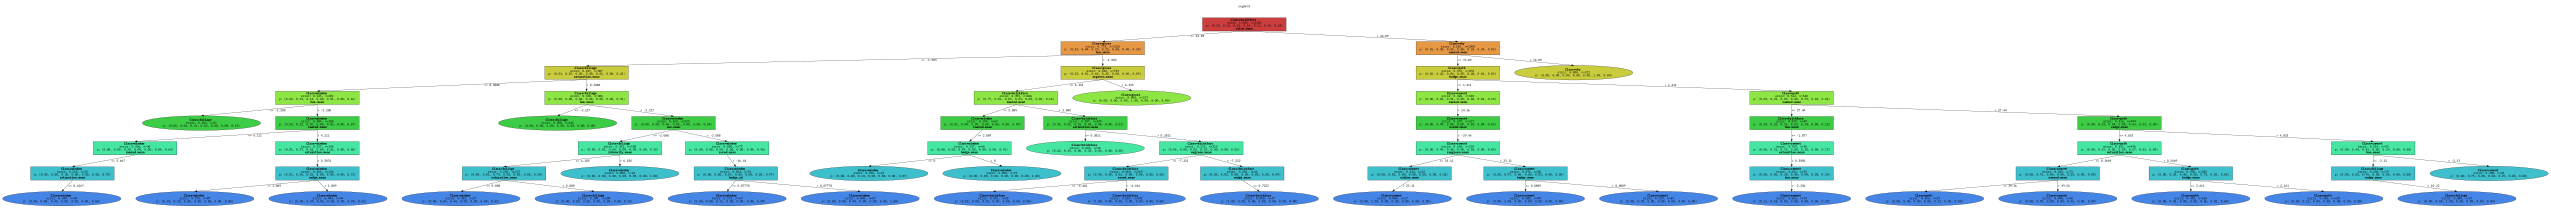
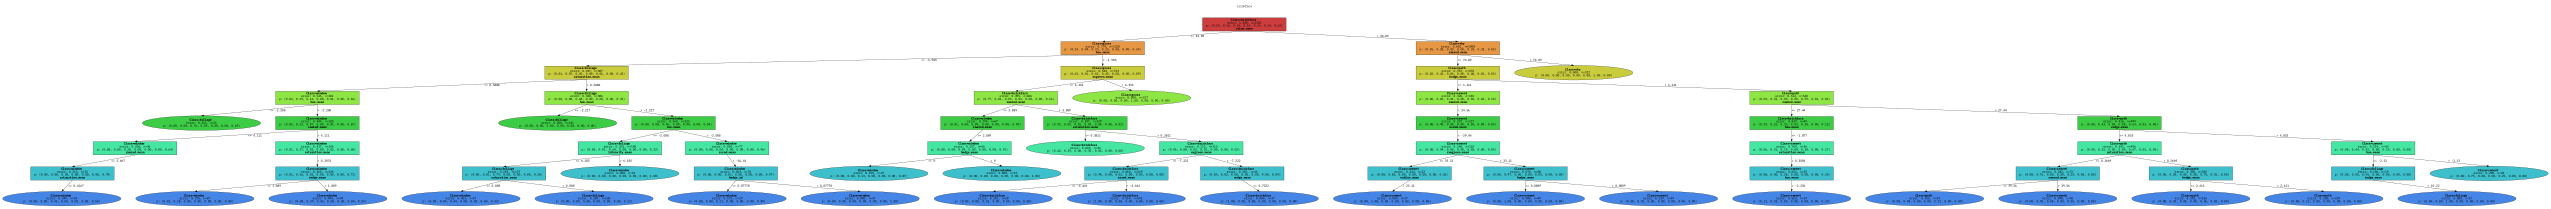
node "segment": label "segment" -> "brickface"
